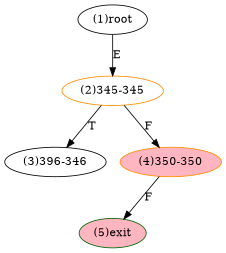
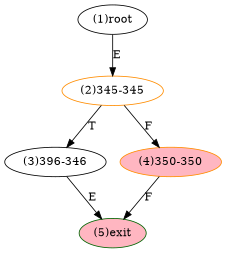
edge "(3)396-346" -> "(5)exit": added, label "E"
